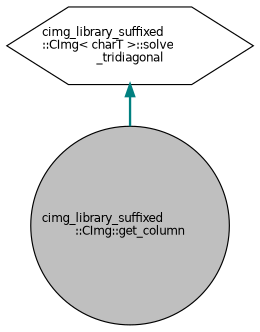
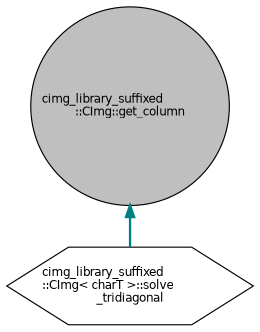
edge "cimg_library_suffixed ::CImg::get_column" -> "cimg_library_suffixed ::CImg< charT >::solve _tridiagonal": reversed
